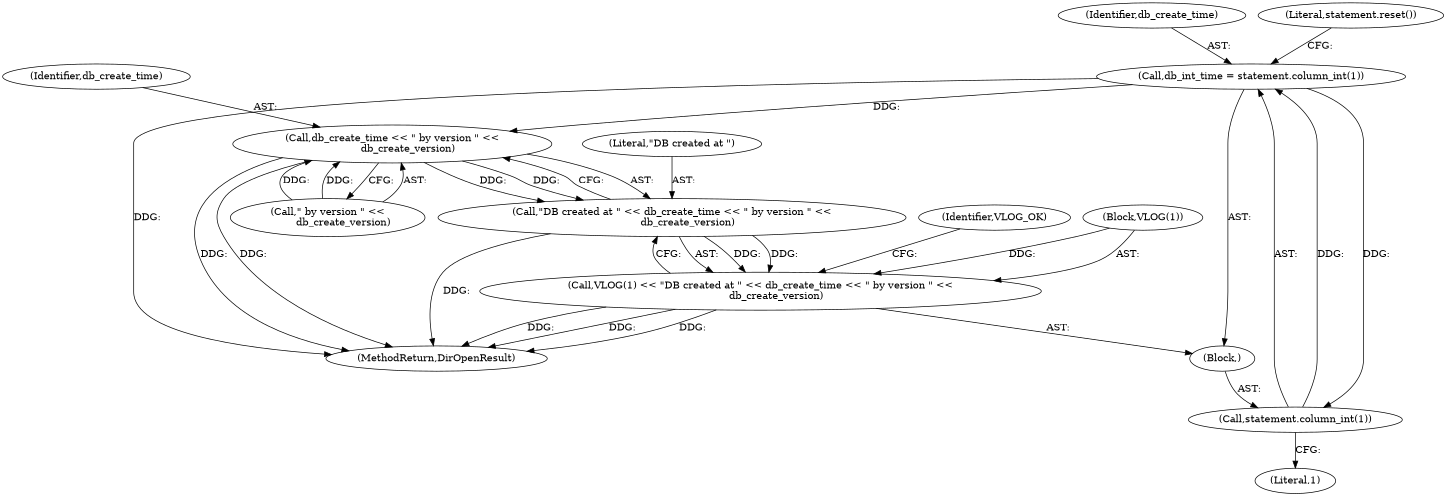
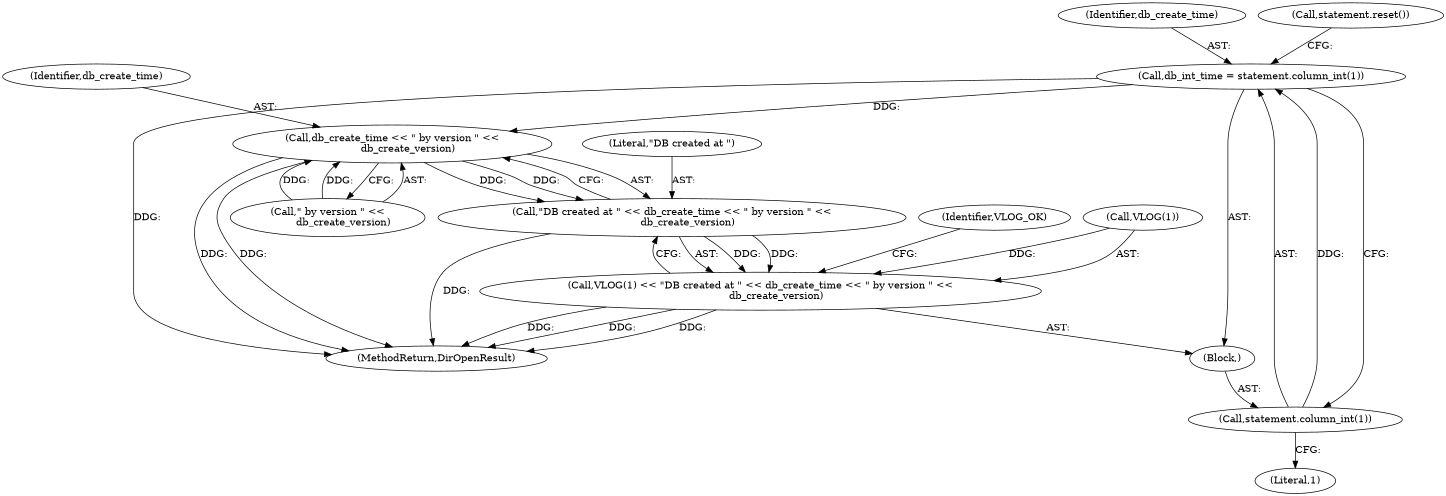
node "(Literal,statement.reset())": label "(Literal,statement.reset())" -> "(Call,statement.reset())"
node "(Block,VLOG(1))": label "(Block,VLOG(1))" -> "(Call,VLOG(1))"
edge "(Call,db_int_time = statement.column_int(1))" -> "(Call,statement.column_int(1))": label "DDG: " -> "CFG: "
